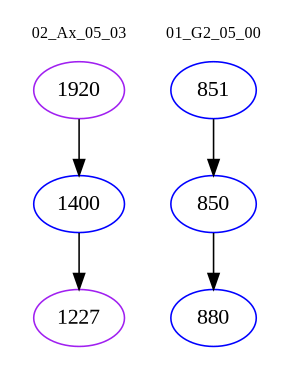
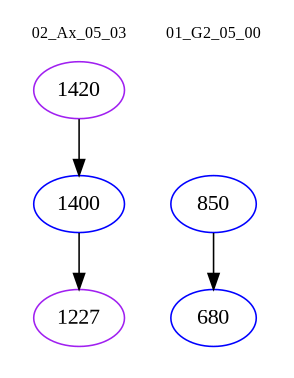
node "1920": label "1920" -> "1420"
node "851": removed
node "880": label "880" -> "680"
